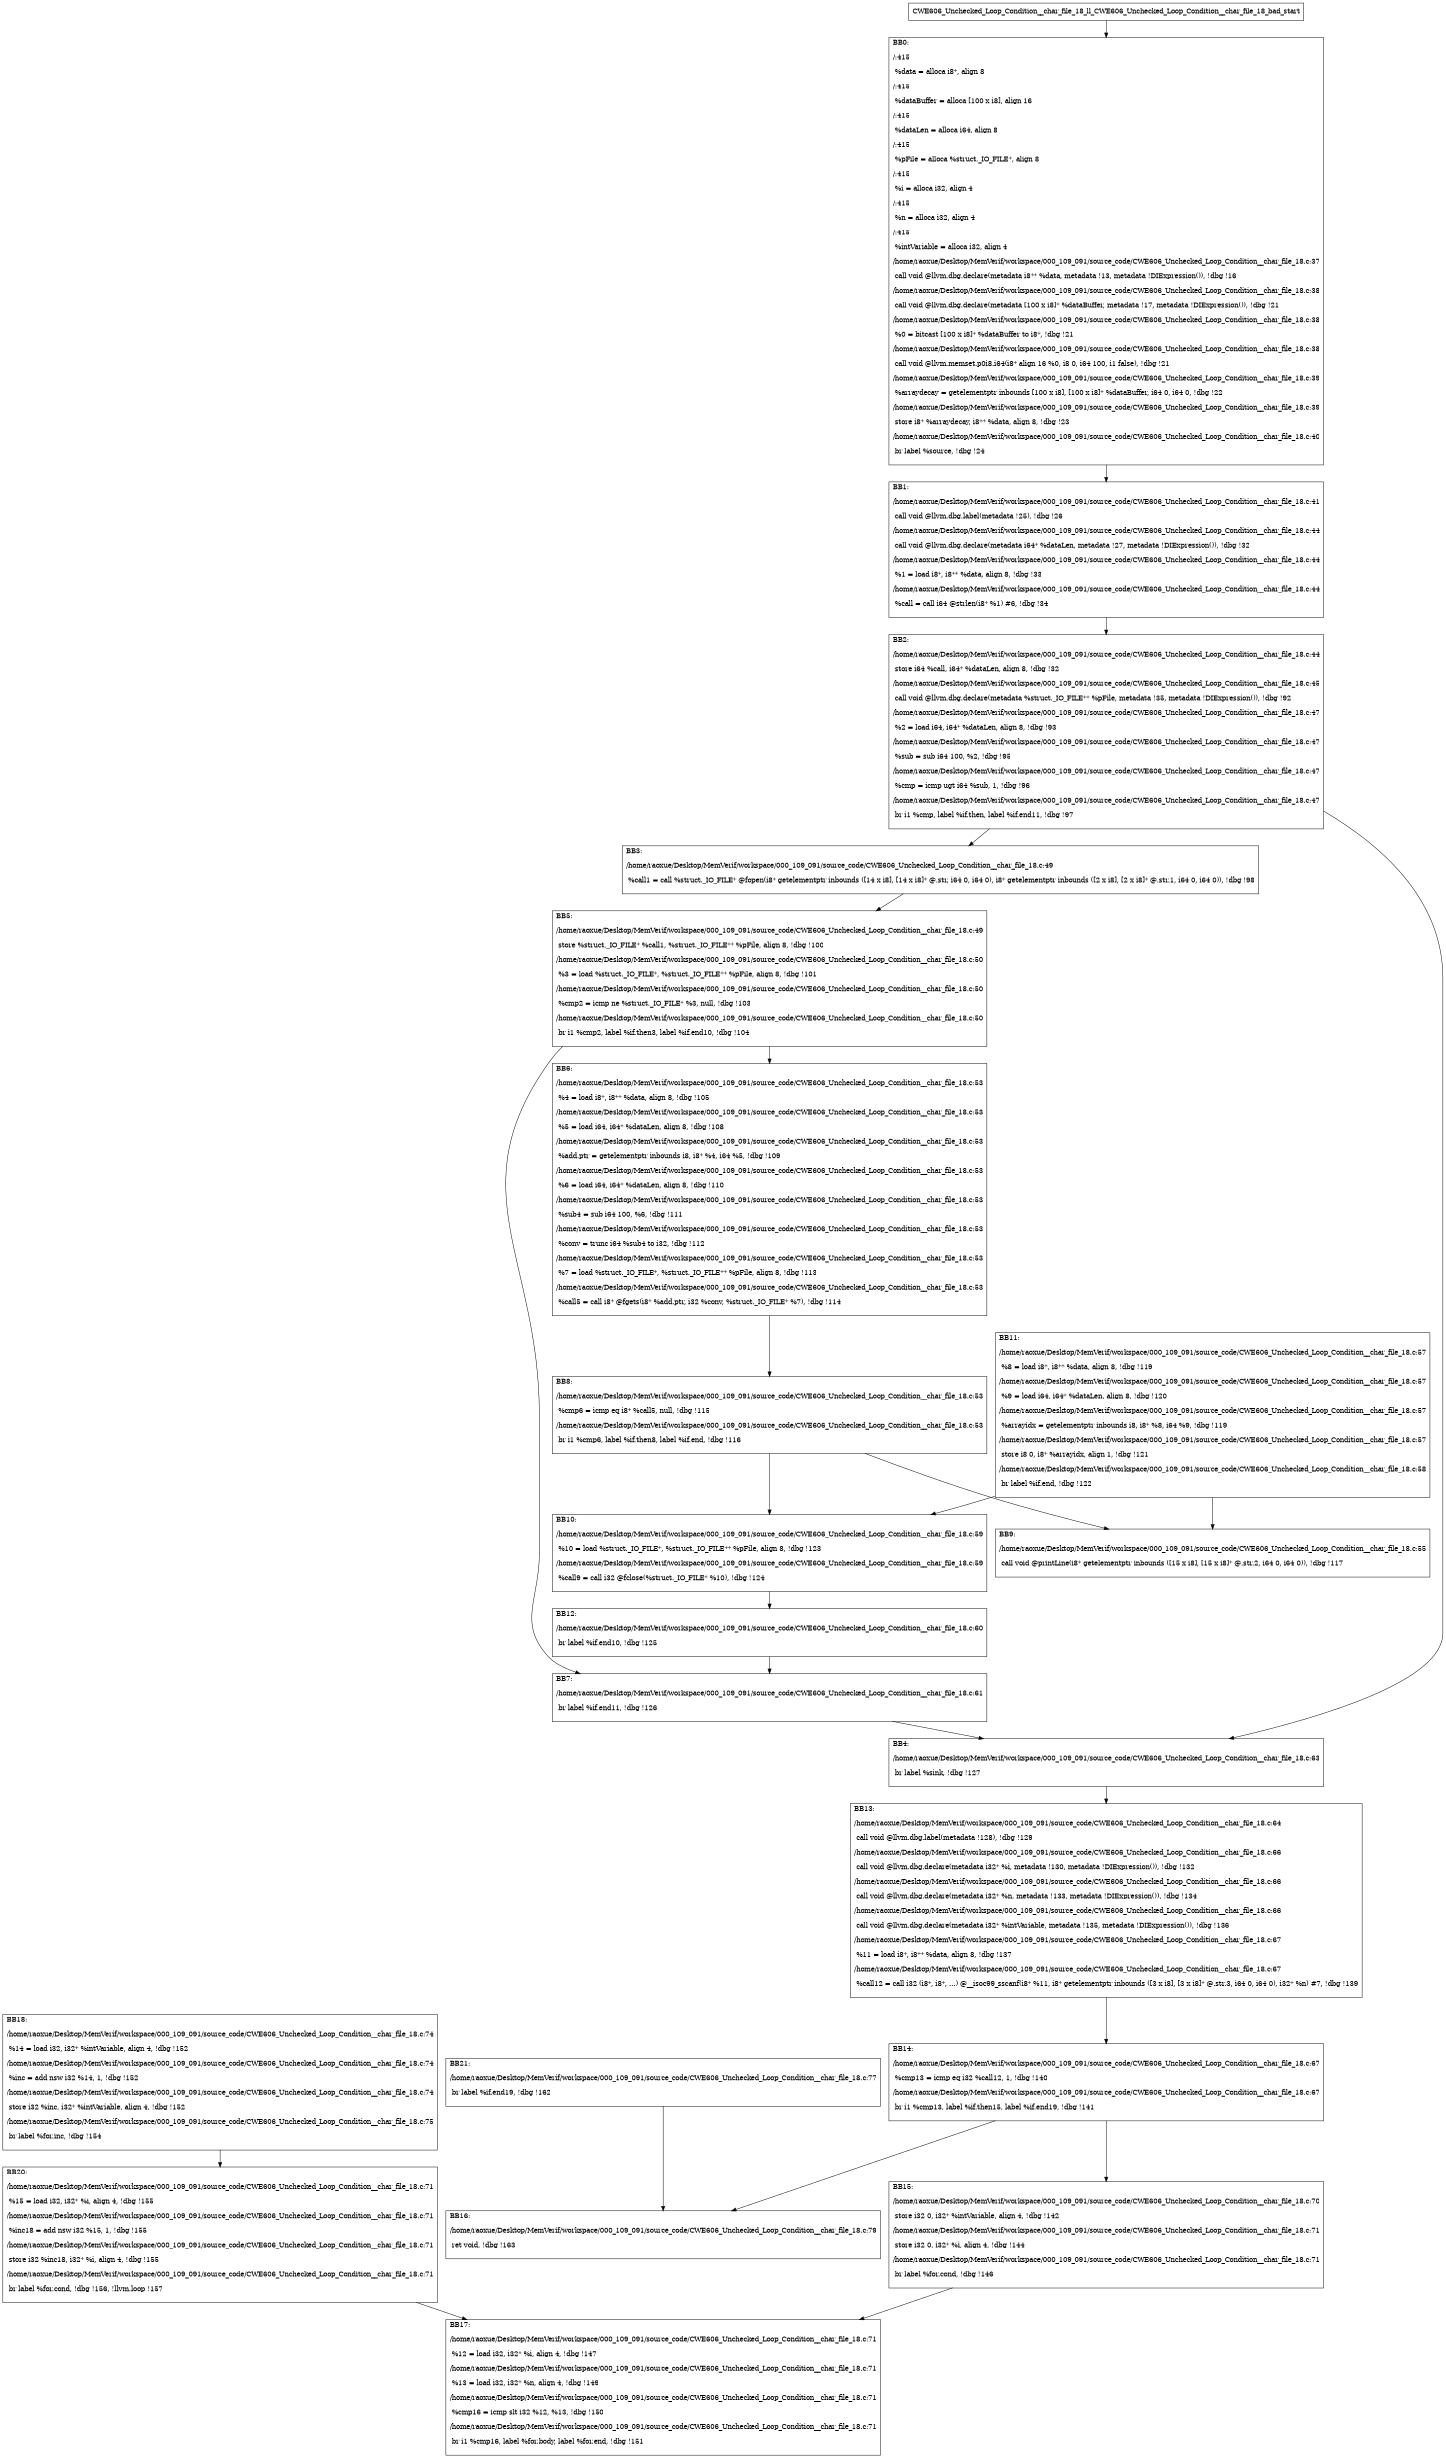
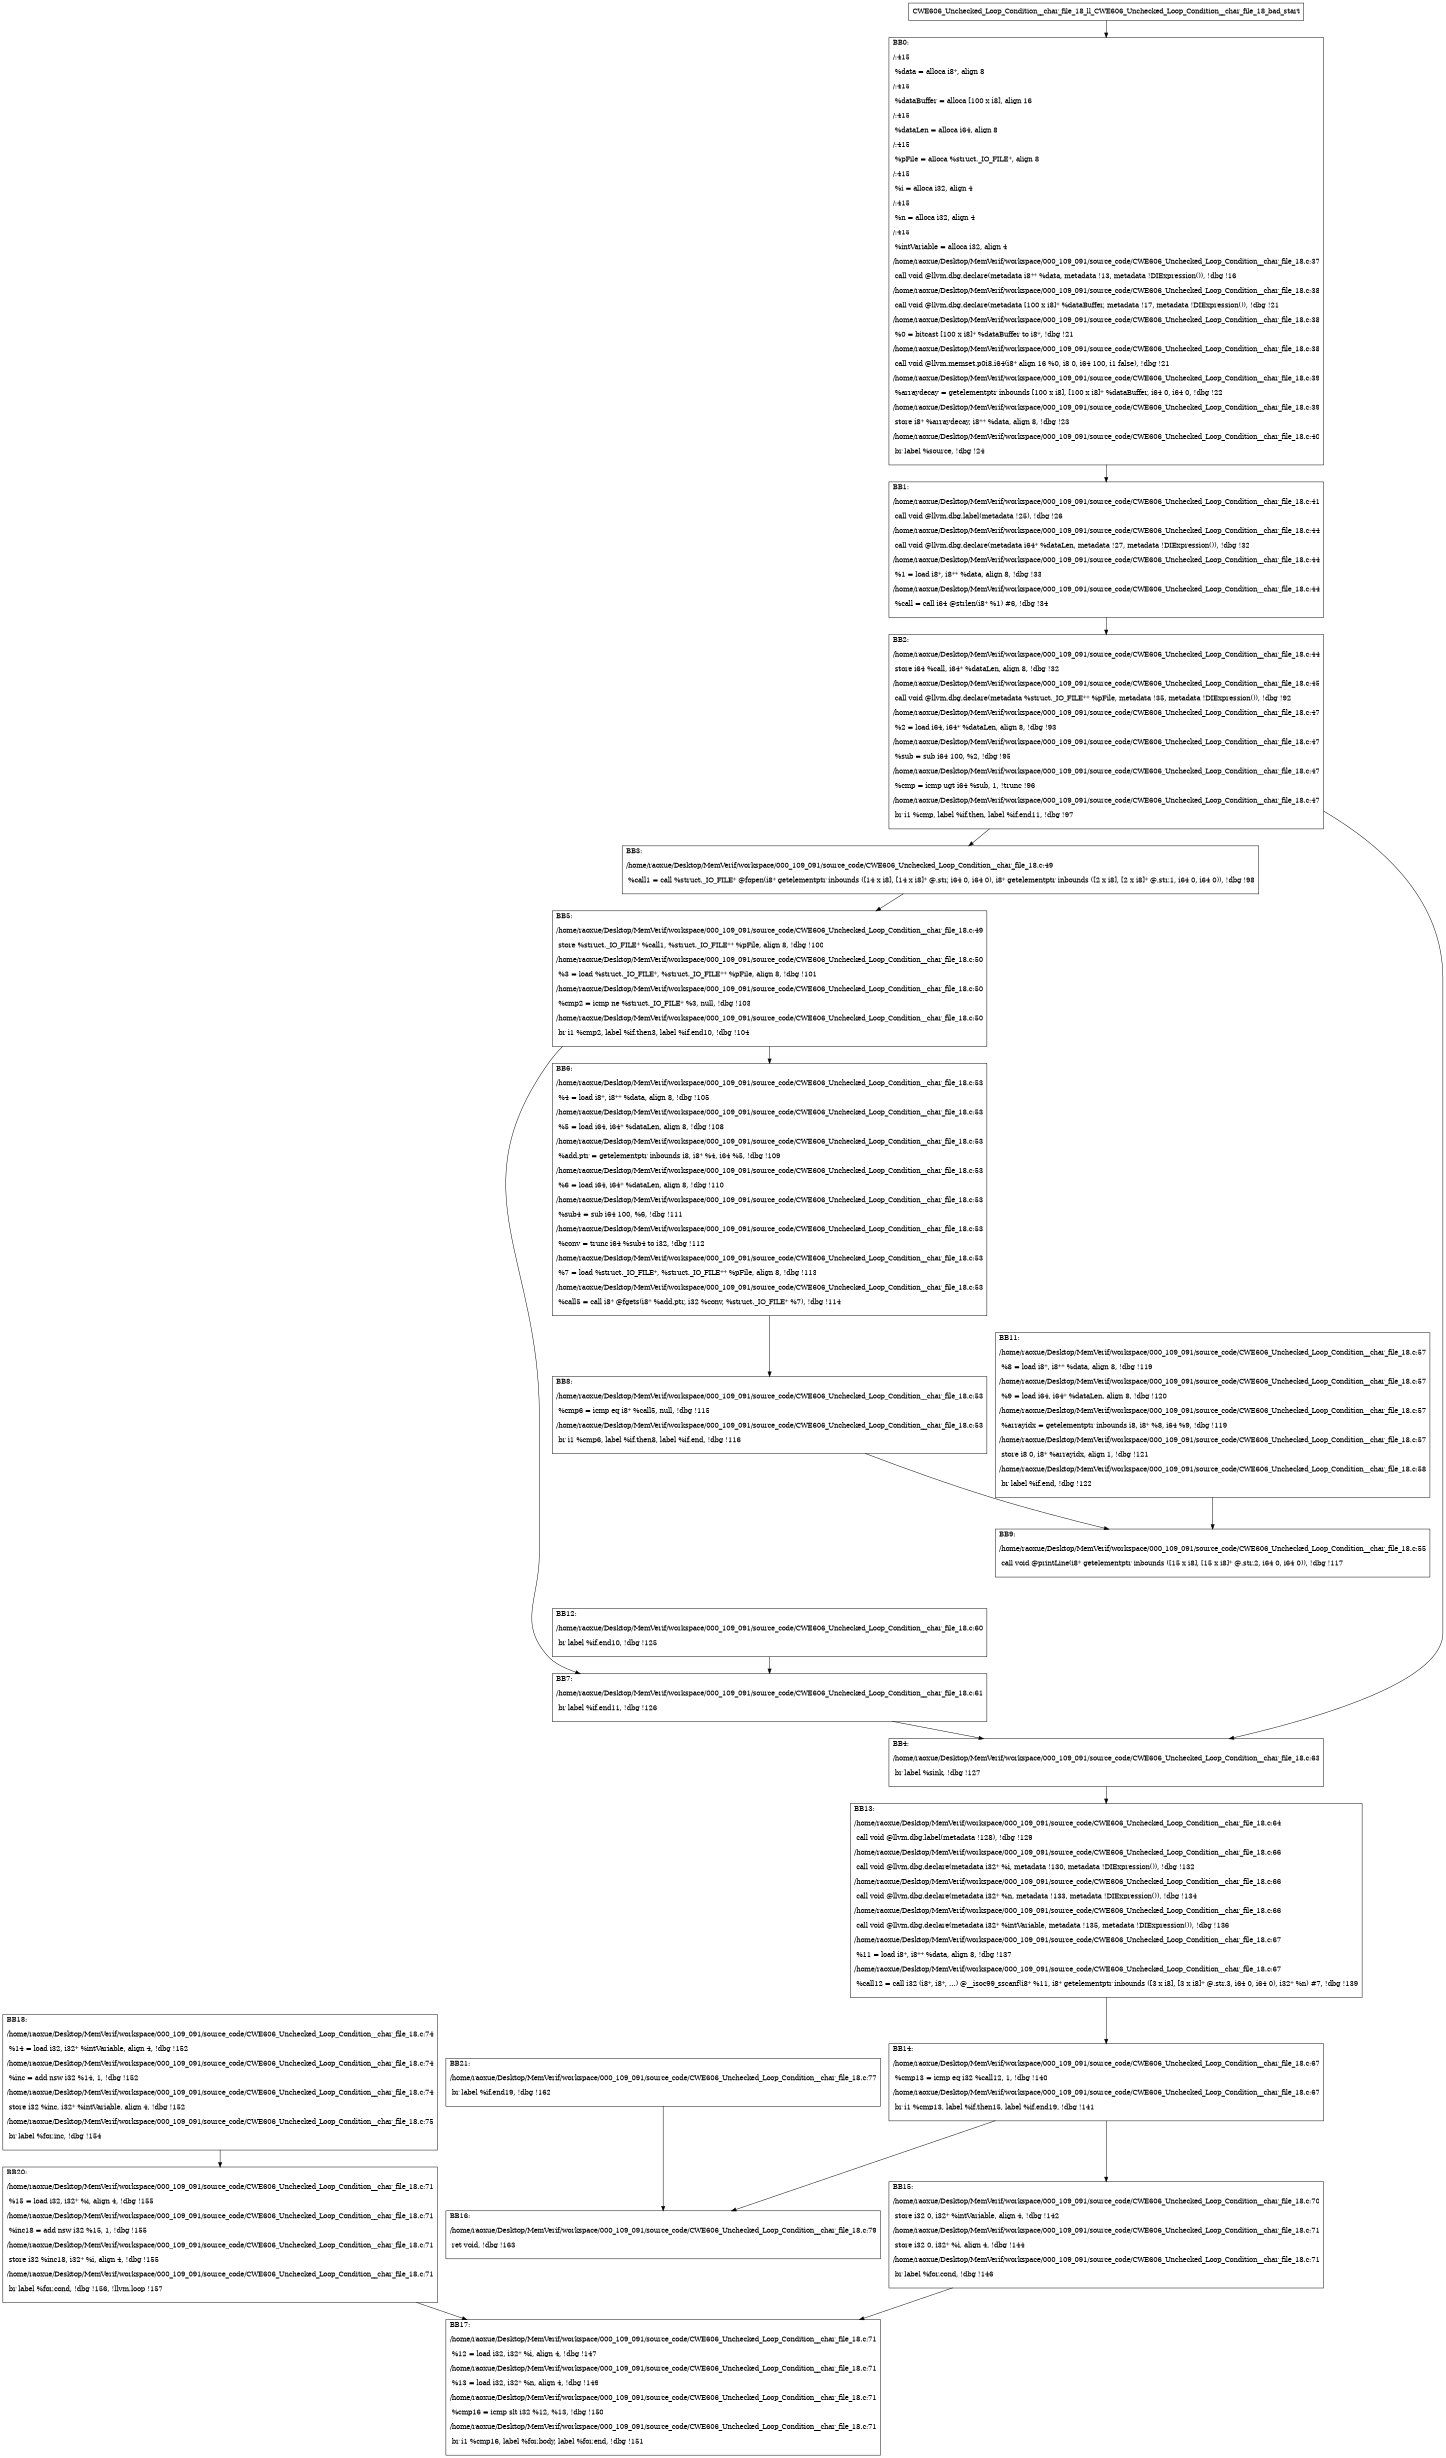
node "BB2:": text "%cmp = icmp ugt i64 %sub, 1, !dbg !96" -> "%cmp = icmp ugt i64 %sub, 1, !trunc !96"
node "BB10:": removed
